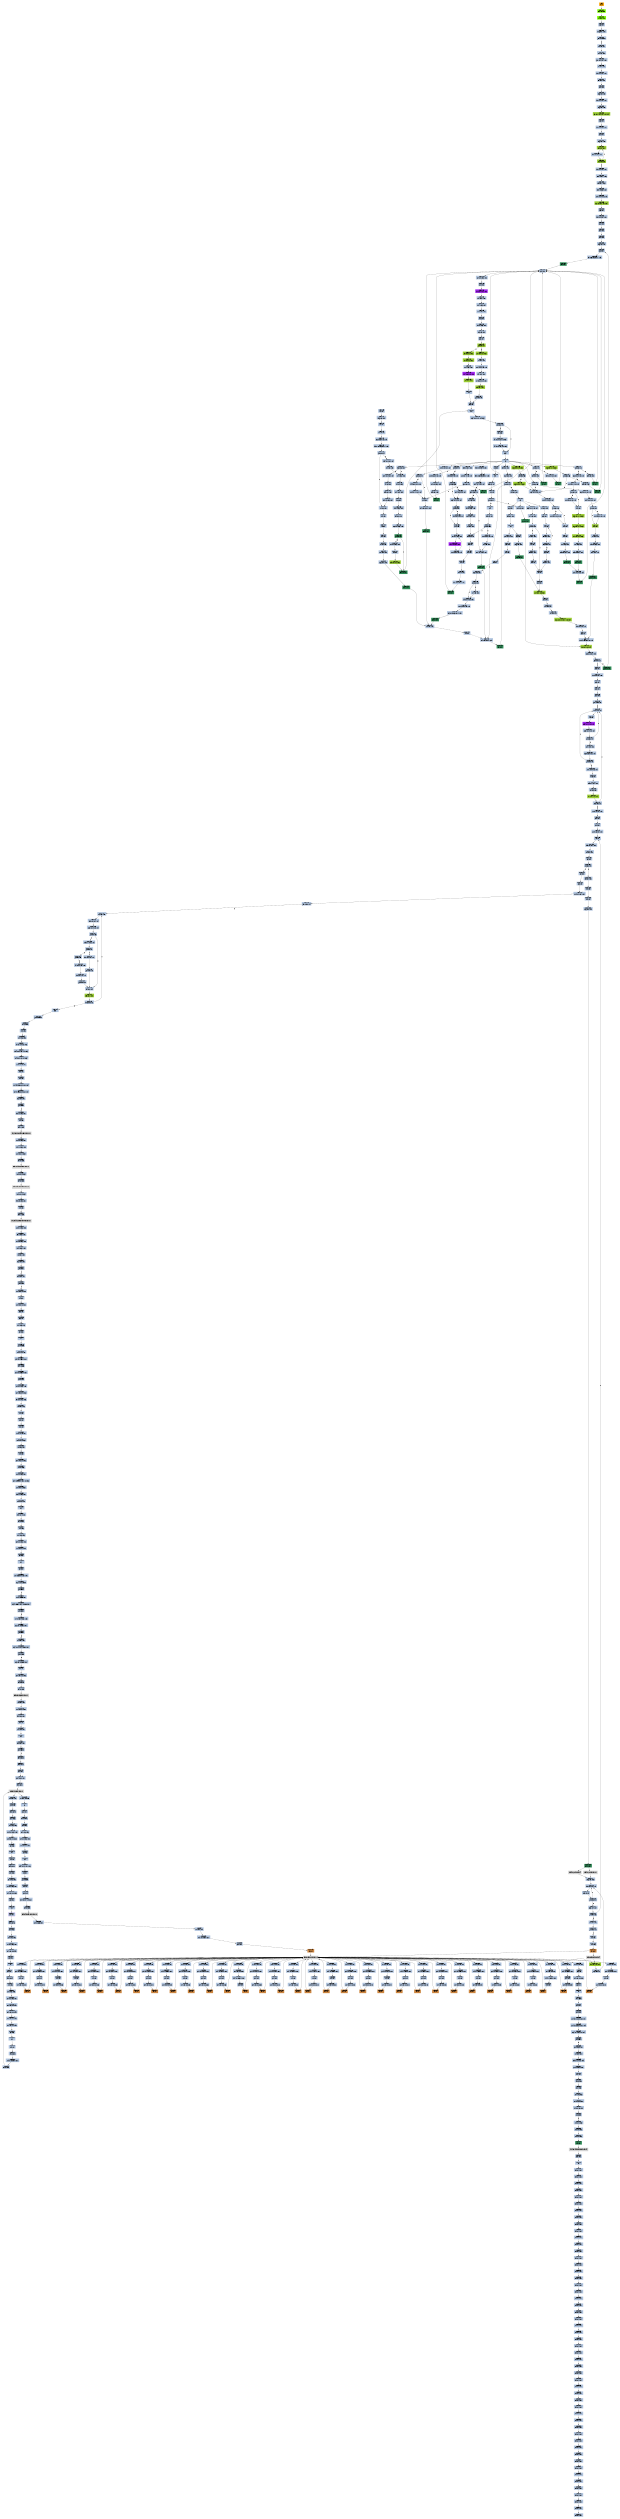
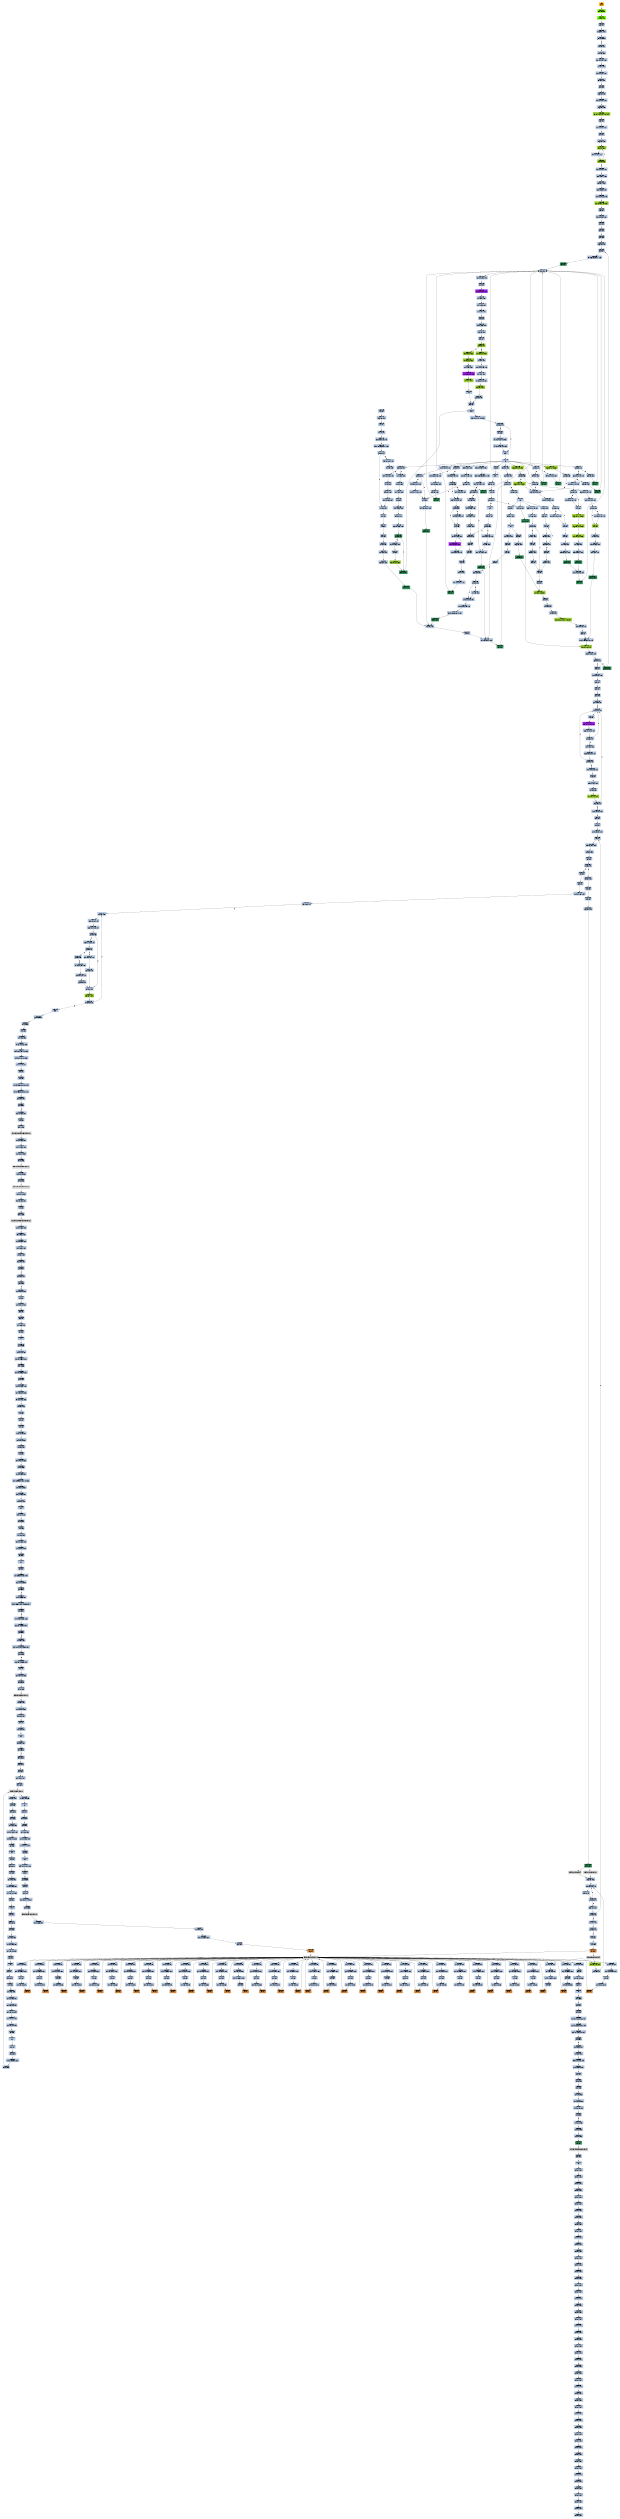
node "0x00408ee7 call %esi": removed
